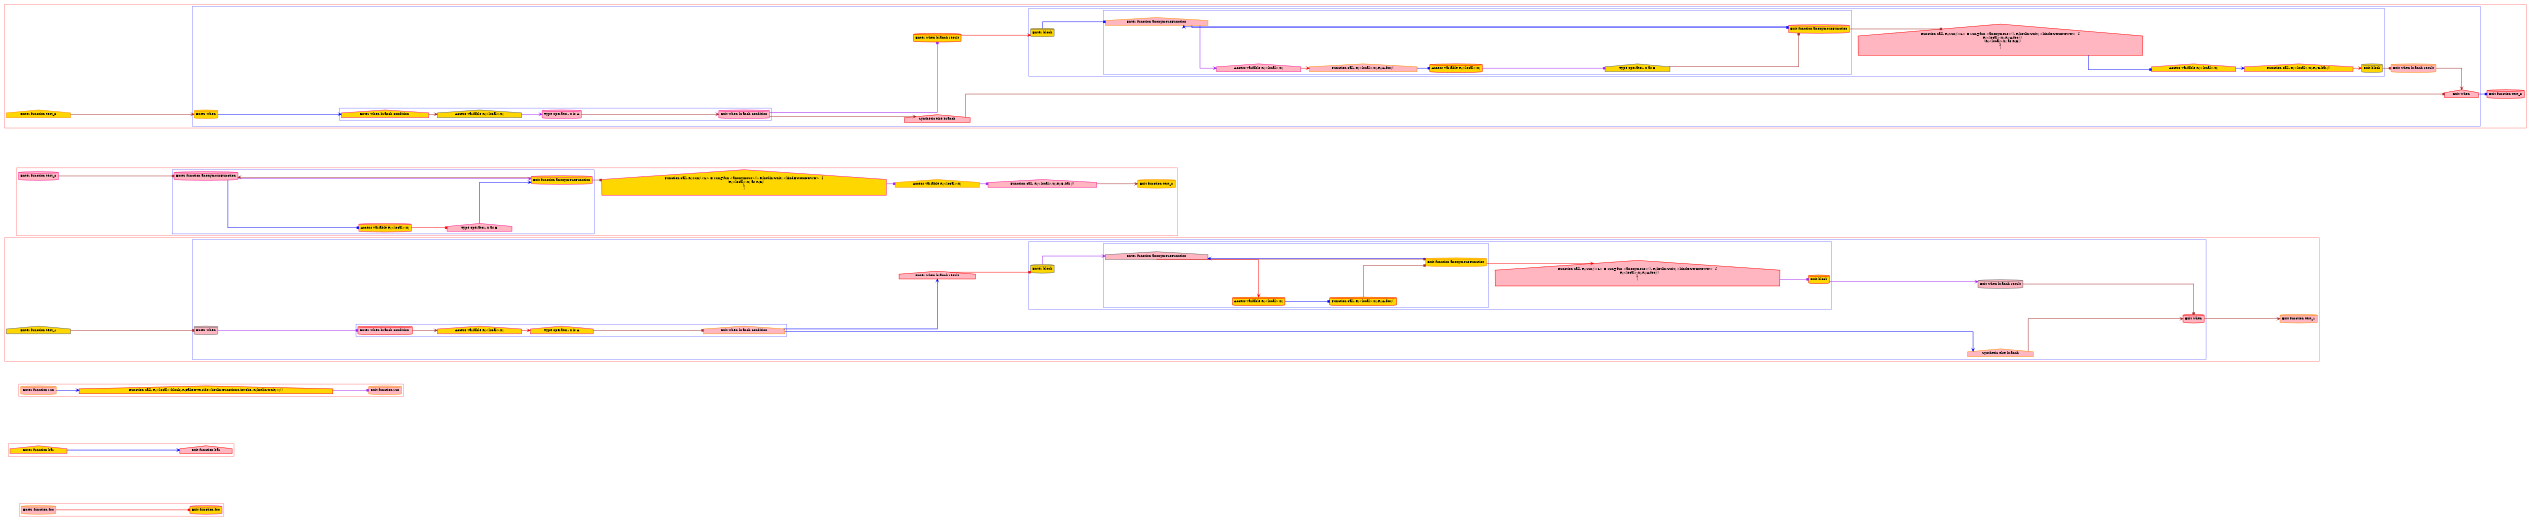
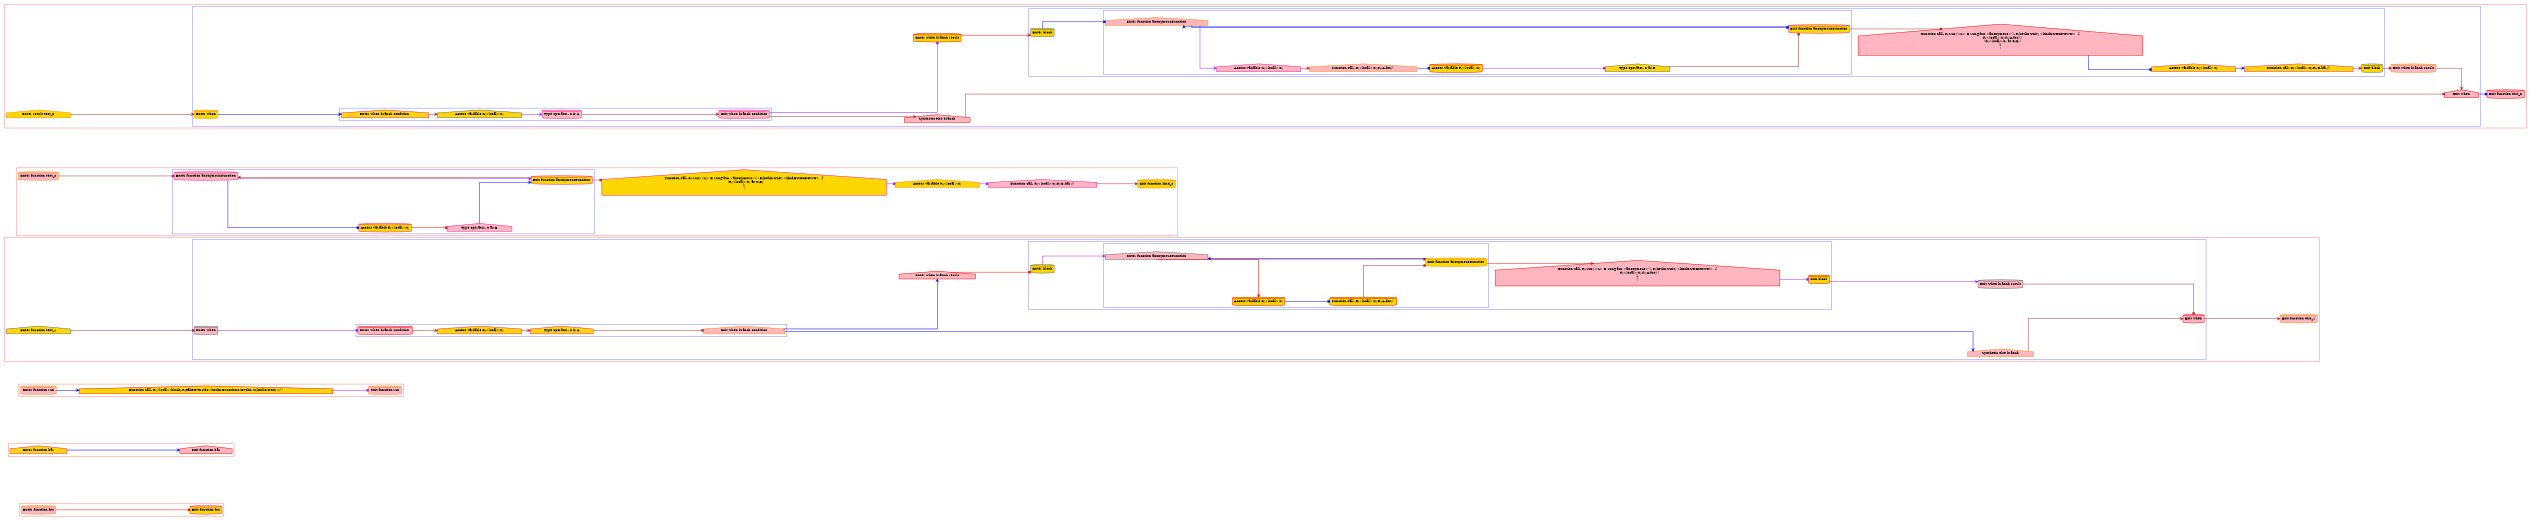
node "Enter function test_3": label "Enter function test_3" -> "Enter result test_3"
node "Enter function test_2": color deeppink -> darkorange
node "Exit function test_2": label "Exit function test_2" -> "Exit function kind_2"
